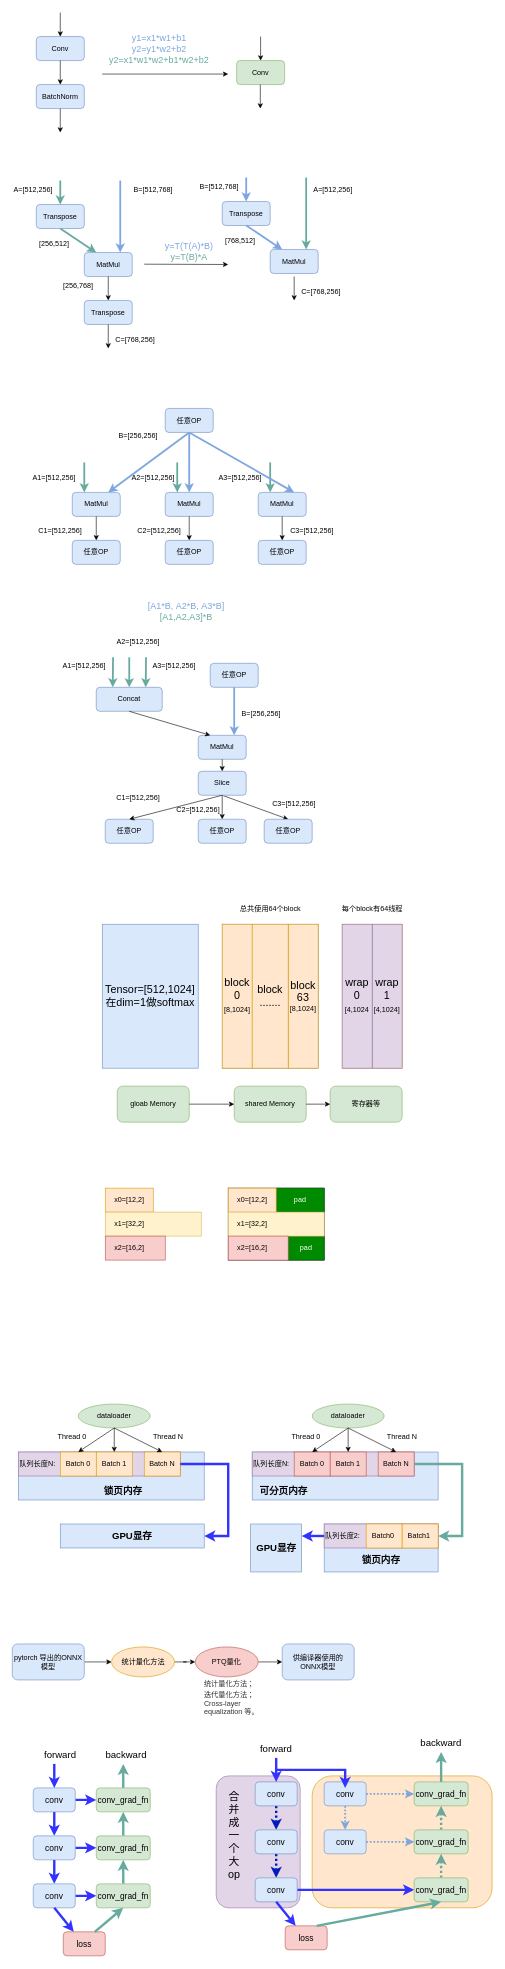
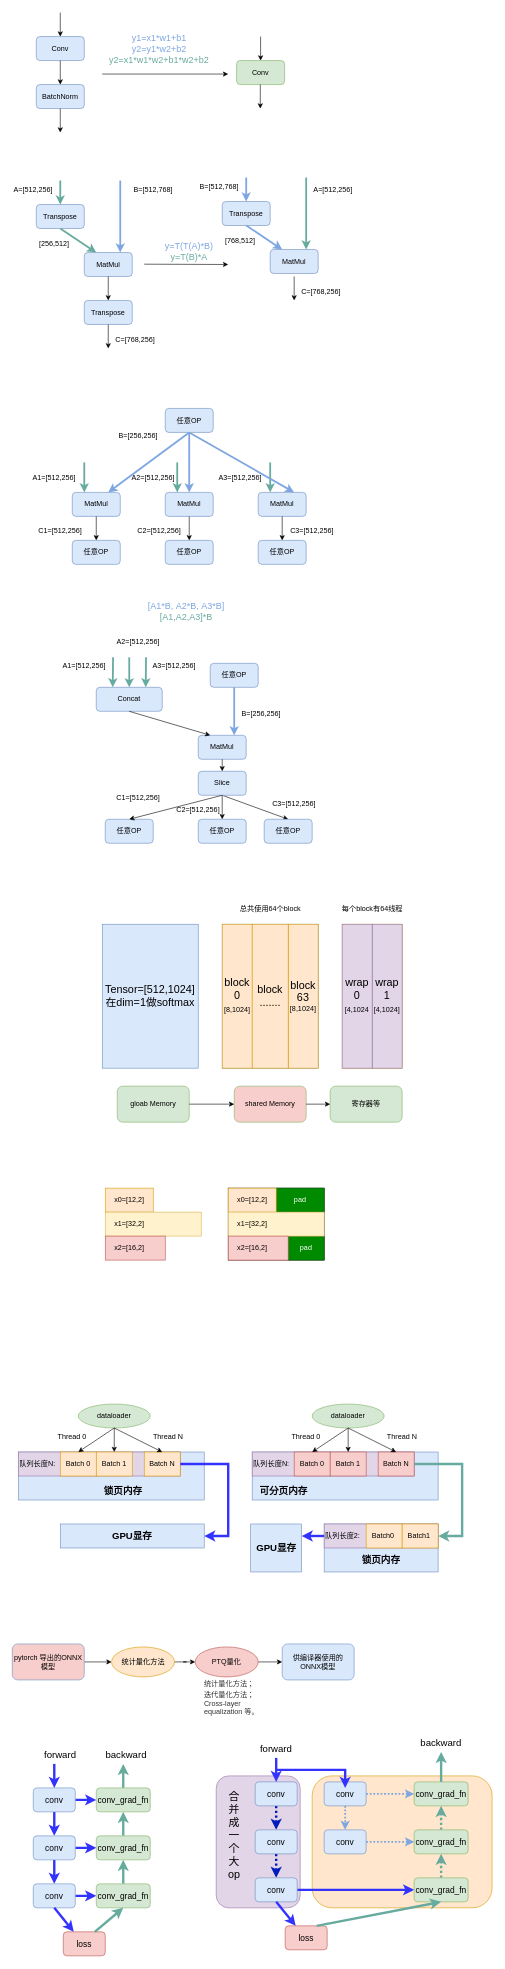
node "[256,768]": removed
node "shared Memory": fillcolor #d5e8d4 -> #f8cecc
node "pytorch 导出的ONNX模型": fillcolor #dae8fc -> #f8cecc
